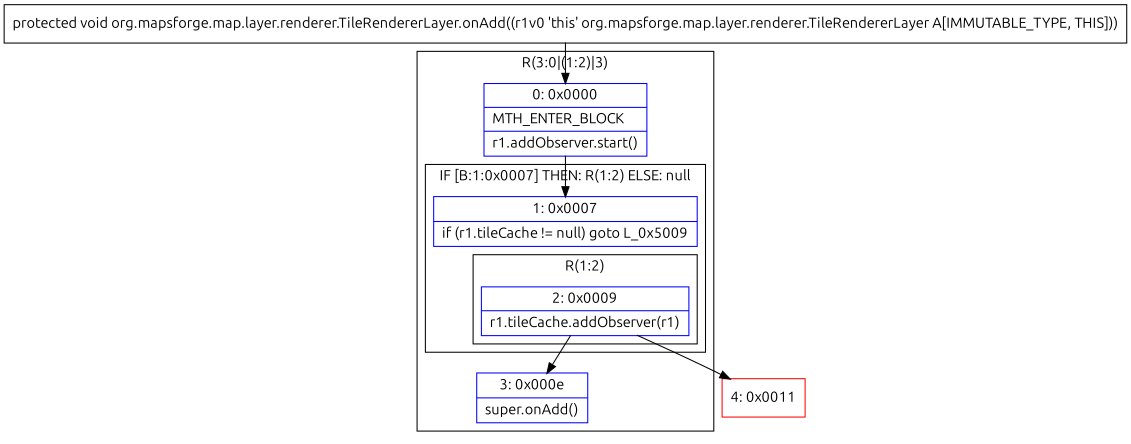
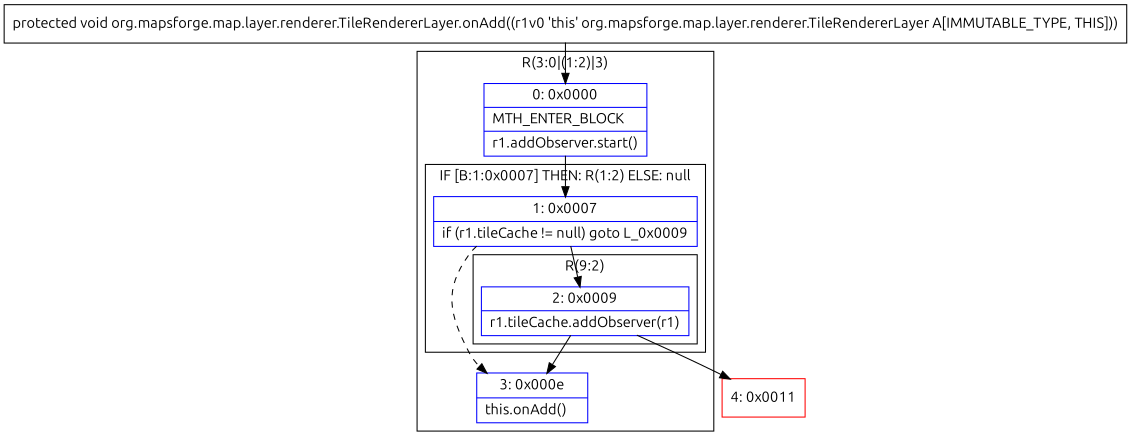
node "1: 0x0007": text "if (r1.tileCache != null) goto L_0x5009" -> "if (r1.tileCache != null) goto L_0x0009"
edge "1: 0x0007" -> "2: 0x0009": added
cluster "R(1:2)": label "R(1:2)" -> "R(9:2)"
edge "1: 0x0007" -> "3: 0x000e": added
node "3: 0x000e": text "super.onAdd()" -> "this.onAdd()"
